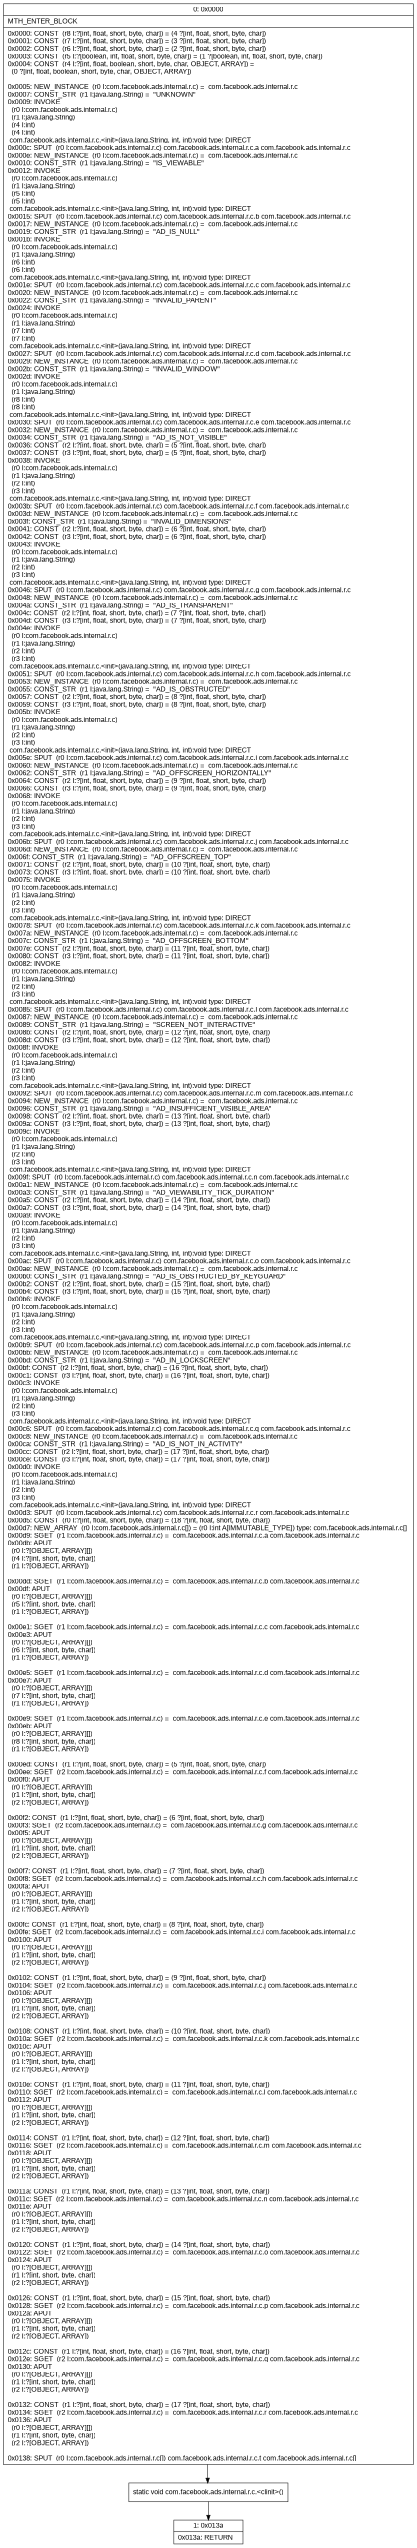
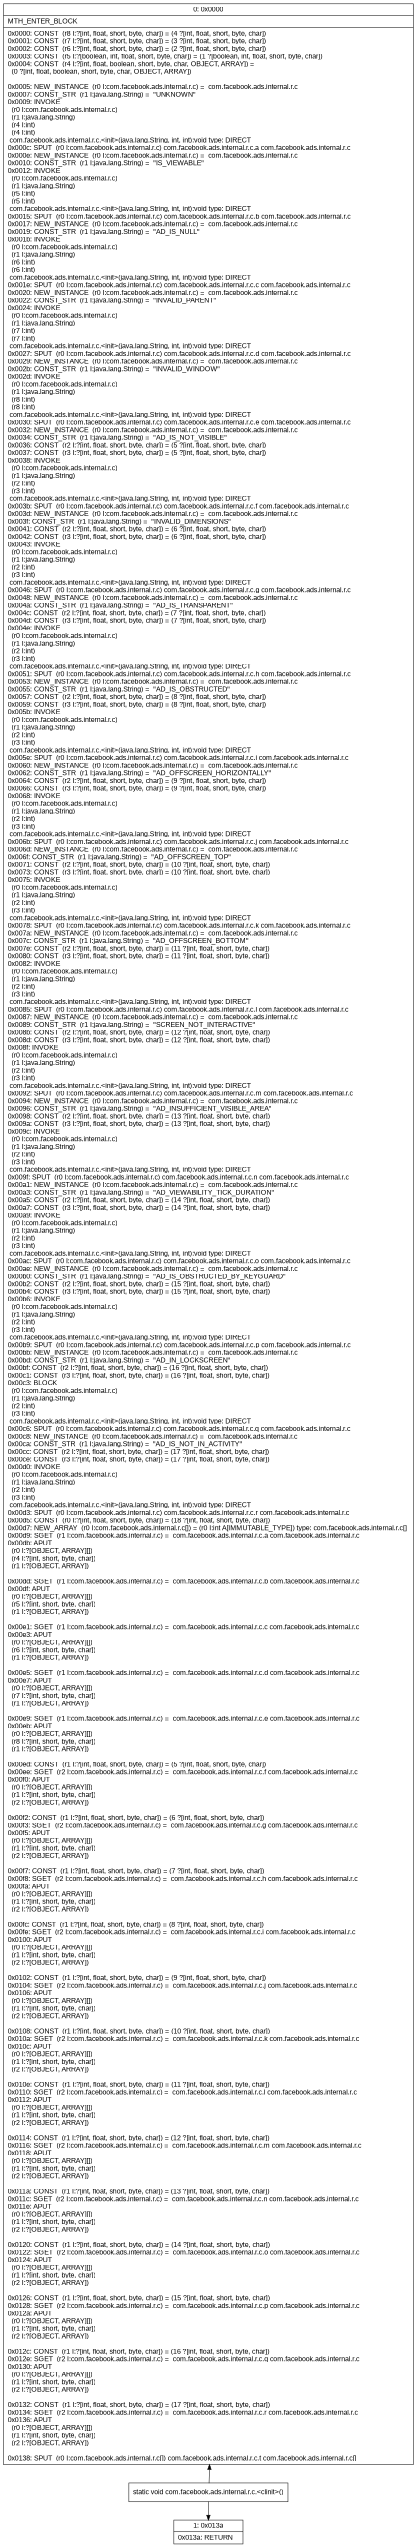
node "0: 0x0000": text "0x00c3: INVOKE" -> "0x00c3: BLOCK"
edge "0: 0x0000" -> "static void com.facebook.ads.internal.r.c.<clinit>()": reversed
